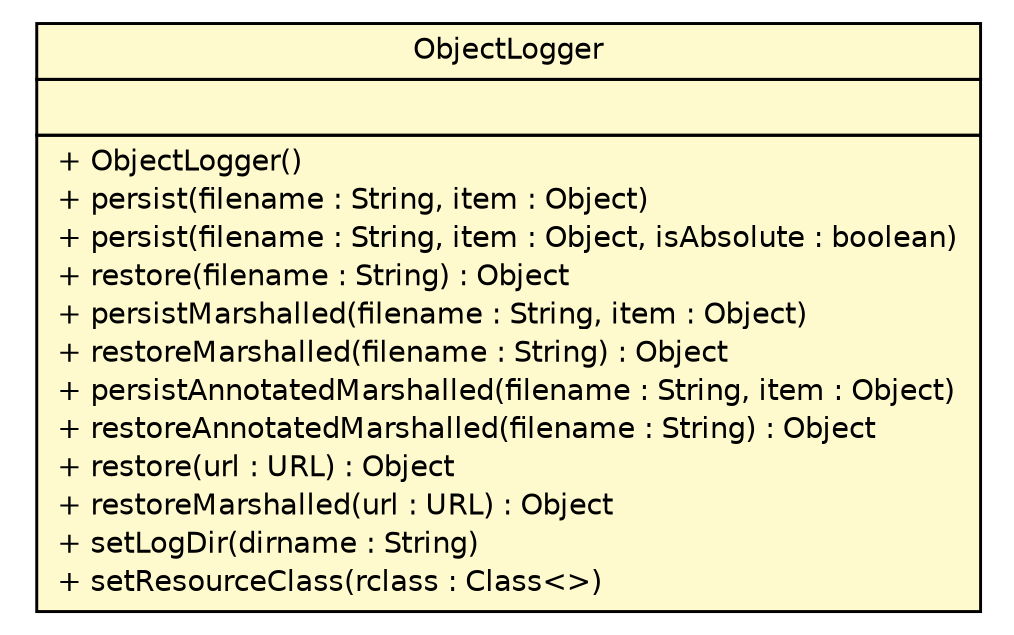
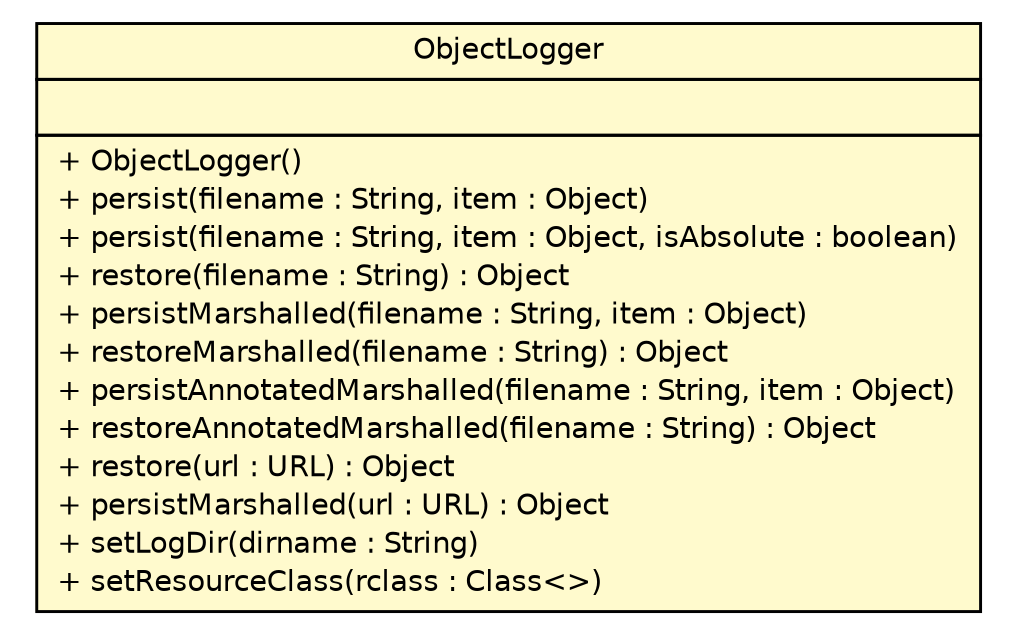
node "ObjectLogger": text "+ restoreMarshalled(url : URL) : Object" -> "+ persistMarshalled(url : URL) : Object"
